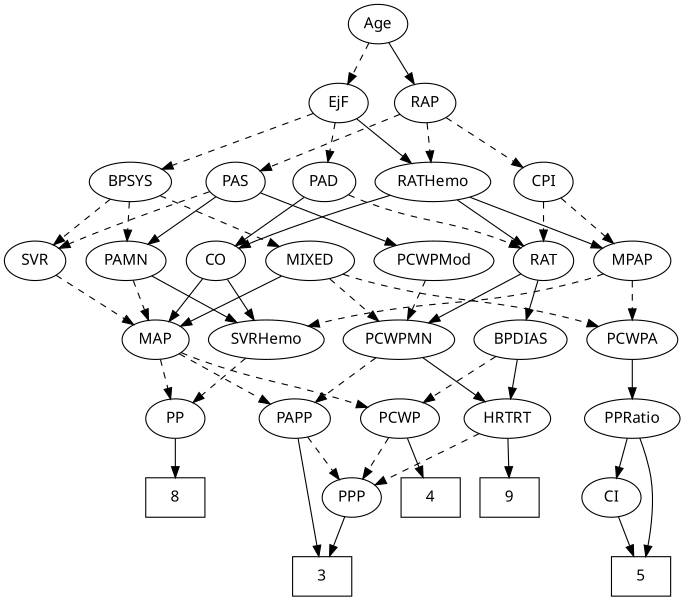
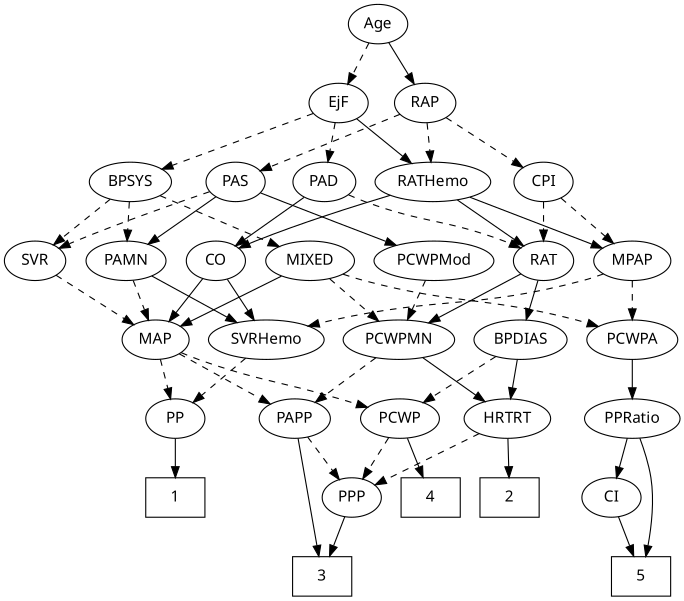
node "8": label "8" -> "1"
node "9": label "9" -> "2"
